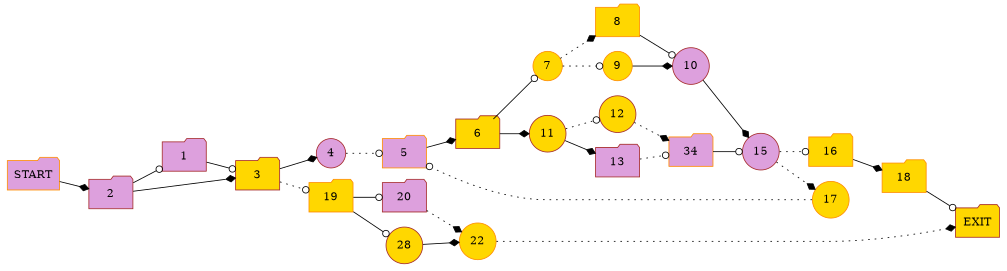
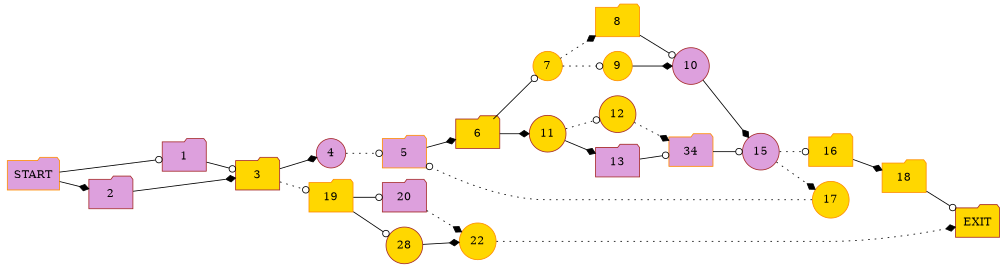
edge "13" -> "34": style dotted -> solid
edge "2" -> "1": now "START" -> "1"
